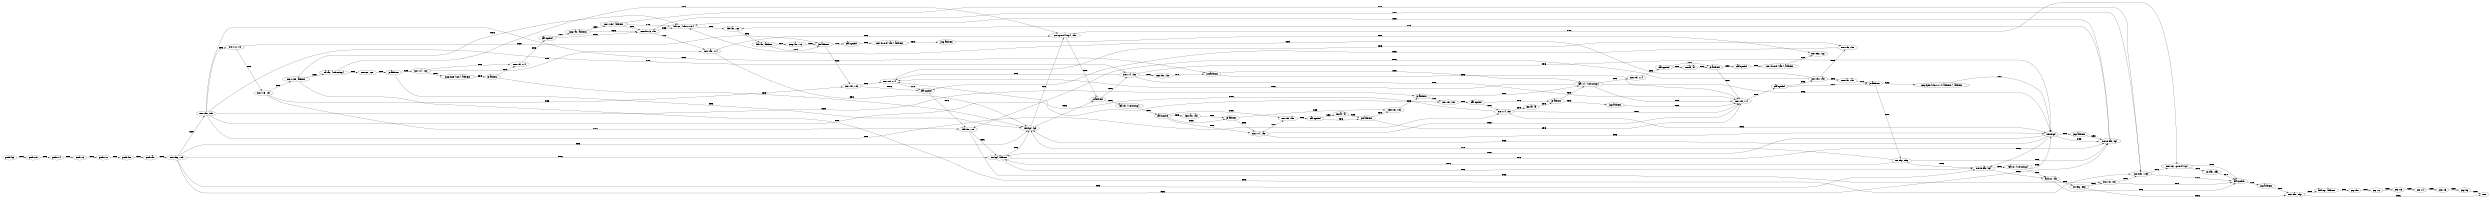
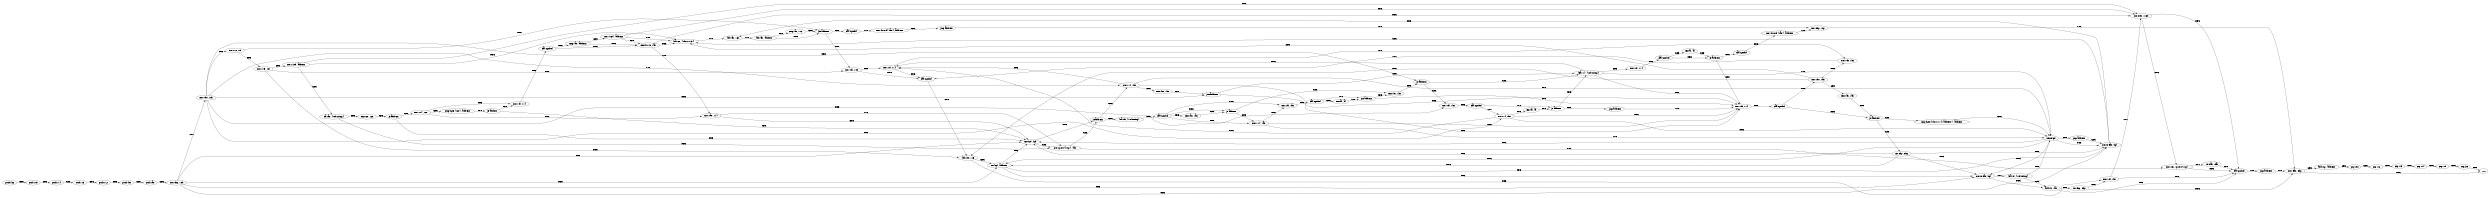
edge "mov ebp , rsp" -> "mov eax , ebp": added, label "DFG"
node "pop rbp": label "pop rbp" -> "pop jne"
